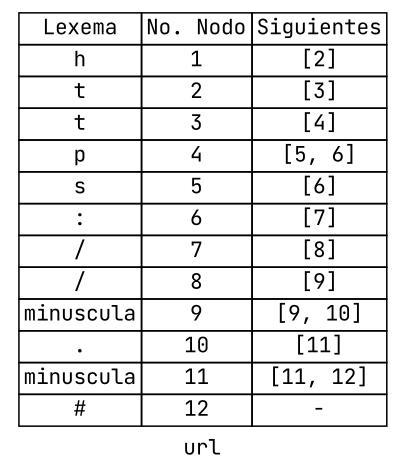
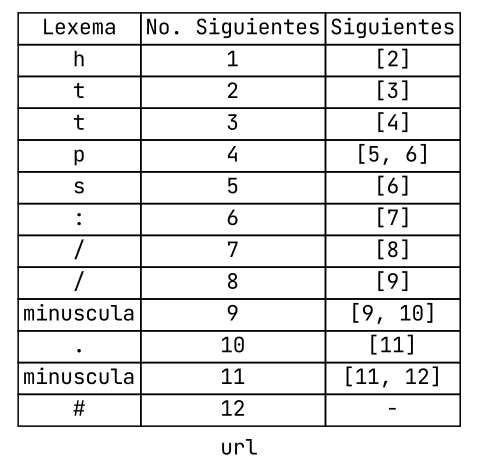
node "Lexema": text "No. Nodo" -> "No. Siguientes"
